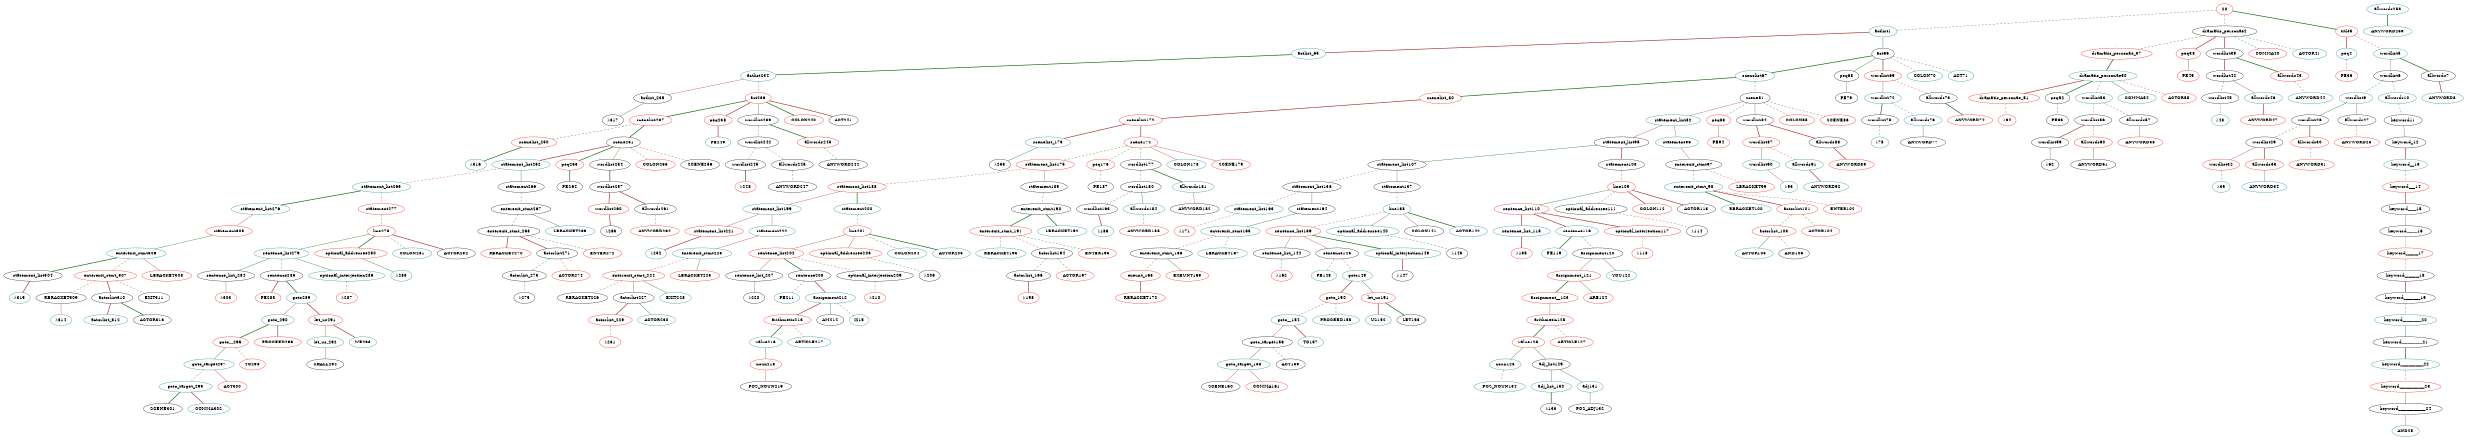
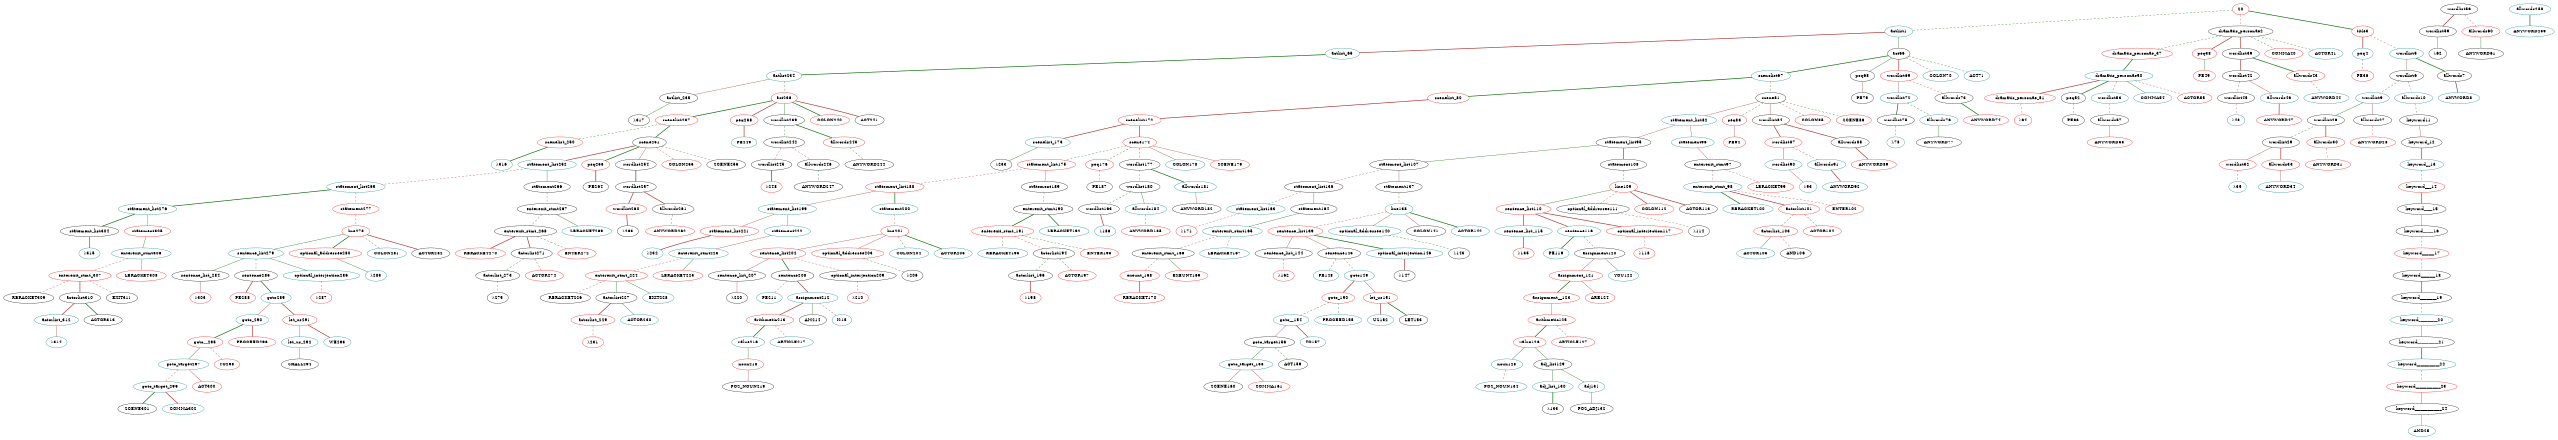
edge "wordlist53" -- "wordlist56": removed
edge "enterexit_stmt306" -- "statement_list304": now "statement_list276" -- "statement_list304"
edge "RBRACKET309" -- "λ314": now "actorlist_312" -- "λ314"
